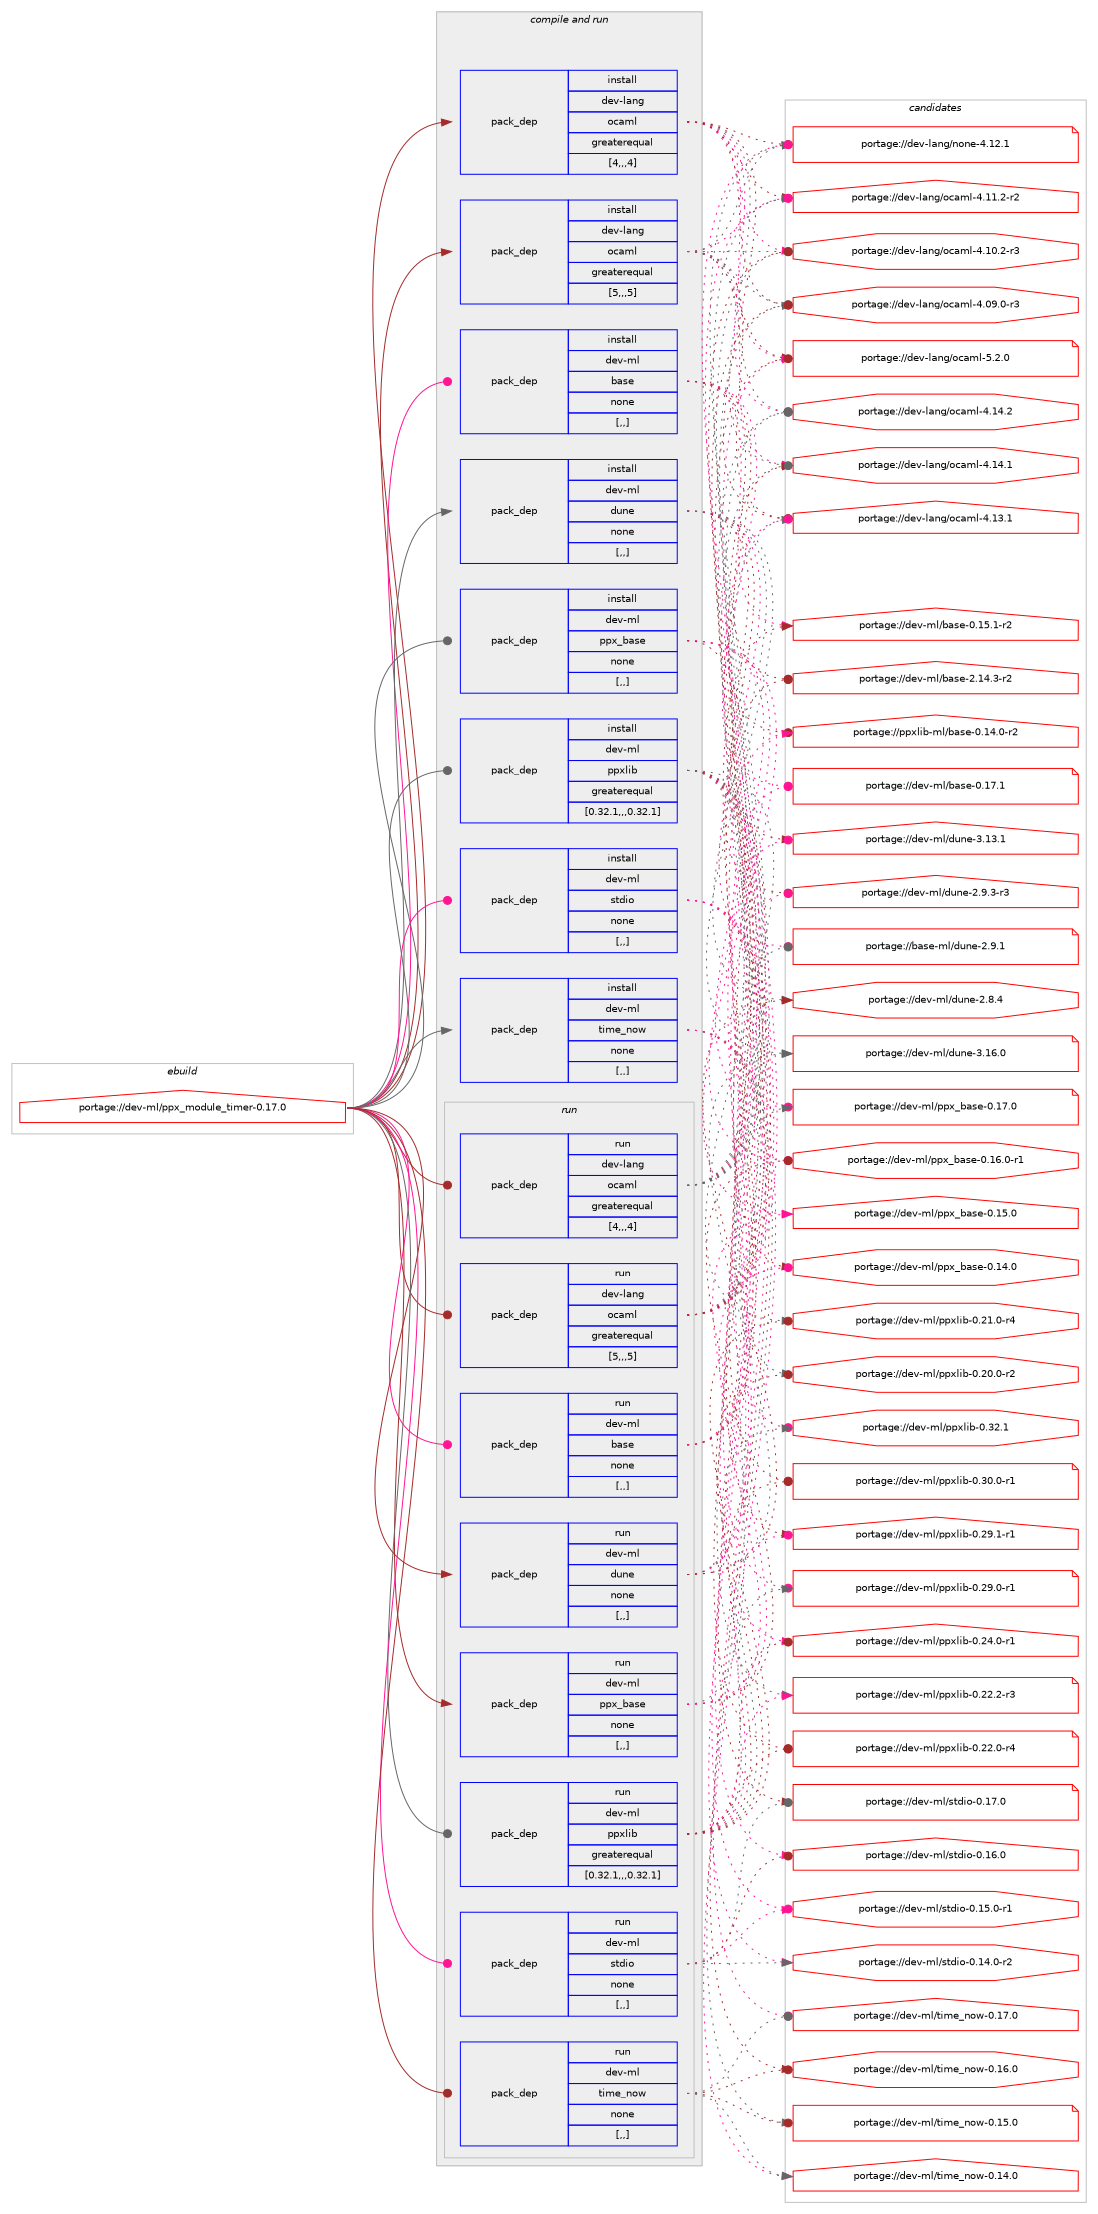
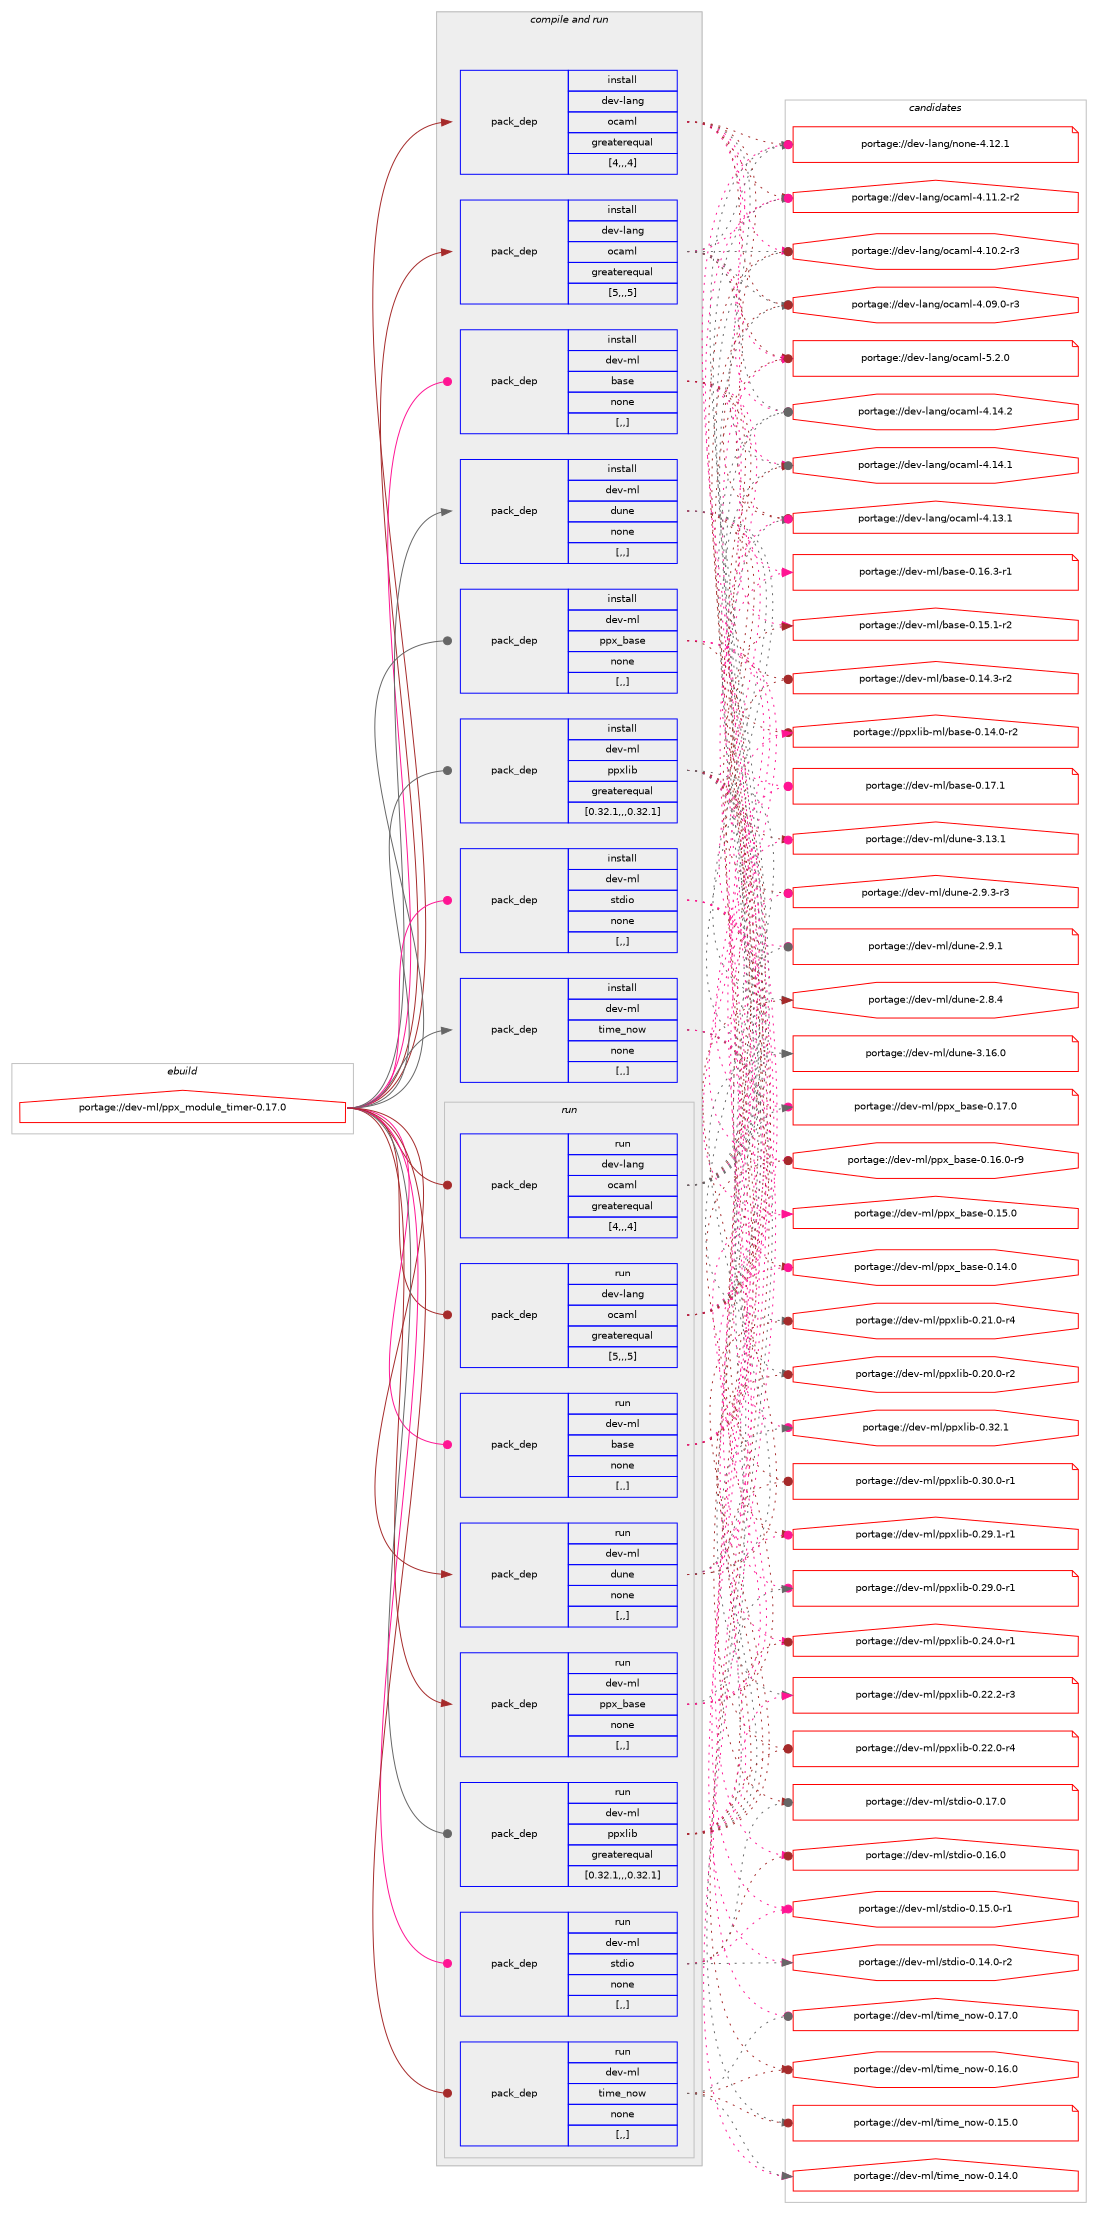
node "portage://dev-ml/base-0.16.3-r1": added
node "portage://dev-ml/base-2.14.3-r2": label "portage://dev-ml/base-2.14.3-r2" -> "portage://dev-ml/base-0.14.3-r2"
node "portage://base-ml/dune-2.9.1": label "portage://base-ml/dune-2.9.1" -> "portage://dev-ml/dune-2.9.1"
node "portage://dev-ml/ppx_base-0.16.0-r1": label "portage://dev-ml/ppx_base-0.16.0-r1" -> "portage://dev-ml/ppx_base-0.16.0-r9"
